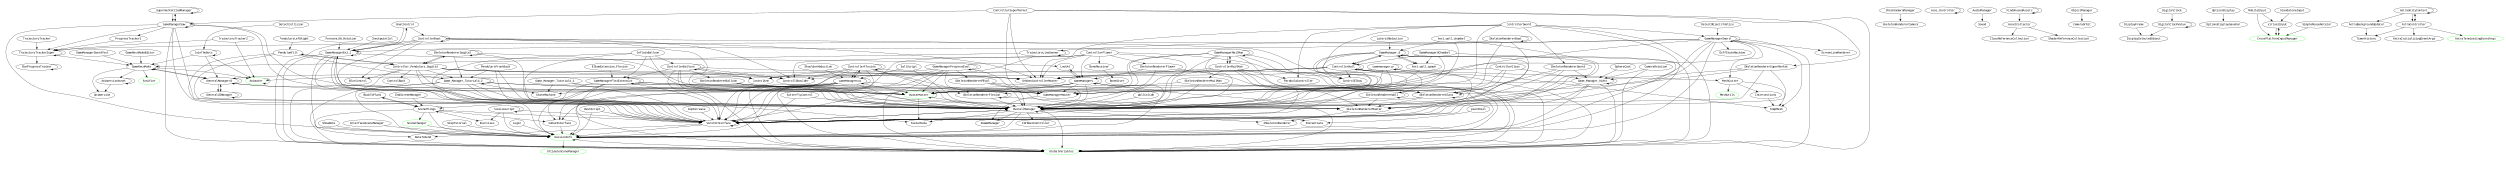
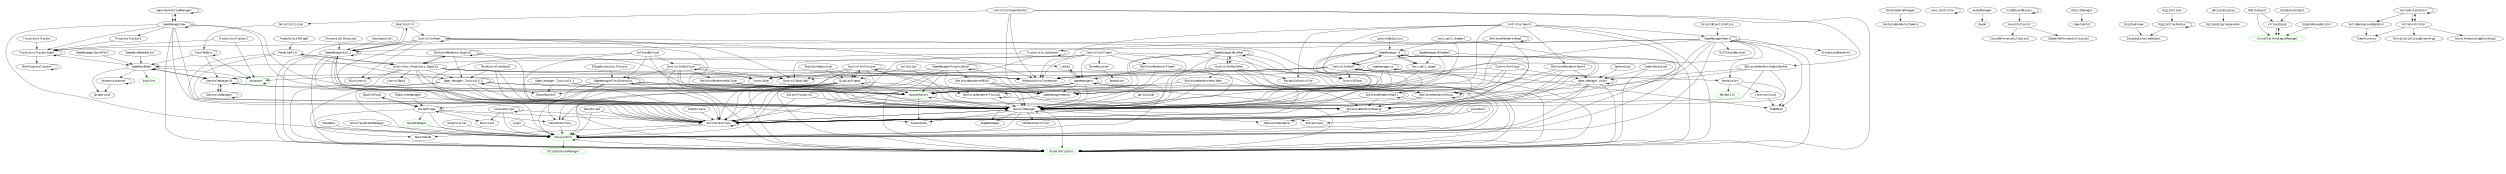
edge "ControllerSuperMarket" -> "GameManagerSaw": now "ControllerSuperMarket" -> "DetectCollision"
node "AstraTerminatingEventArgs": color green -> black
node "GameManagerEx1": label "GameManagerEx1" -> "DisplayFrame1"
